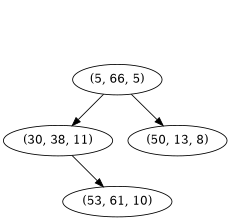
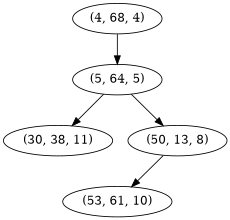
node "(4, 68, 4)": added
node "(5, 66, 5)": label "(5, 66, 5)" -> "(5, 64, 5)"
edge "(30, 38, 11)" -> "(53, 61, 10)": now "(50, 13, 8)" -> "(53, 61, 10)"
